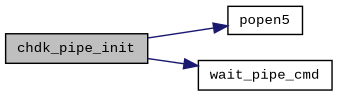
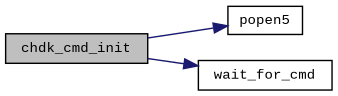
node "chdk_pipe_init": label "chdk_pipe_init" -> "chdk_cmd_init"
node "wait_pipe_cmd": label "wait_pipe_cmd" -> "wait_for_cmd"
